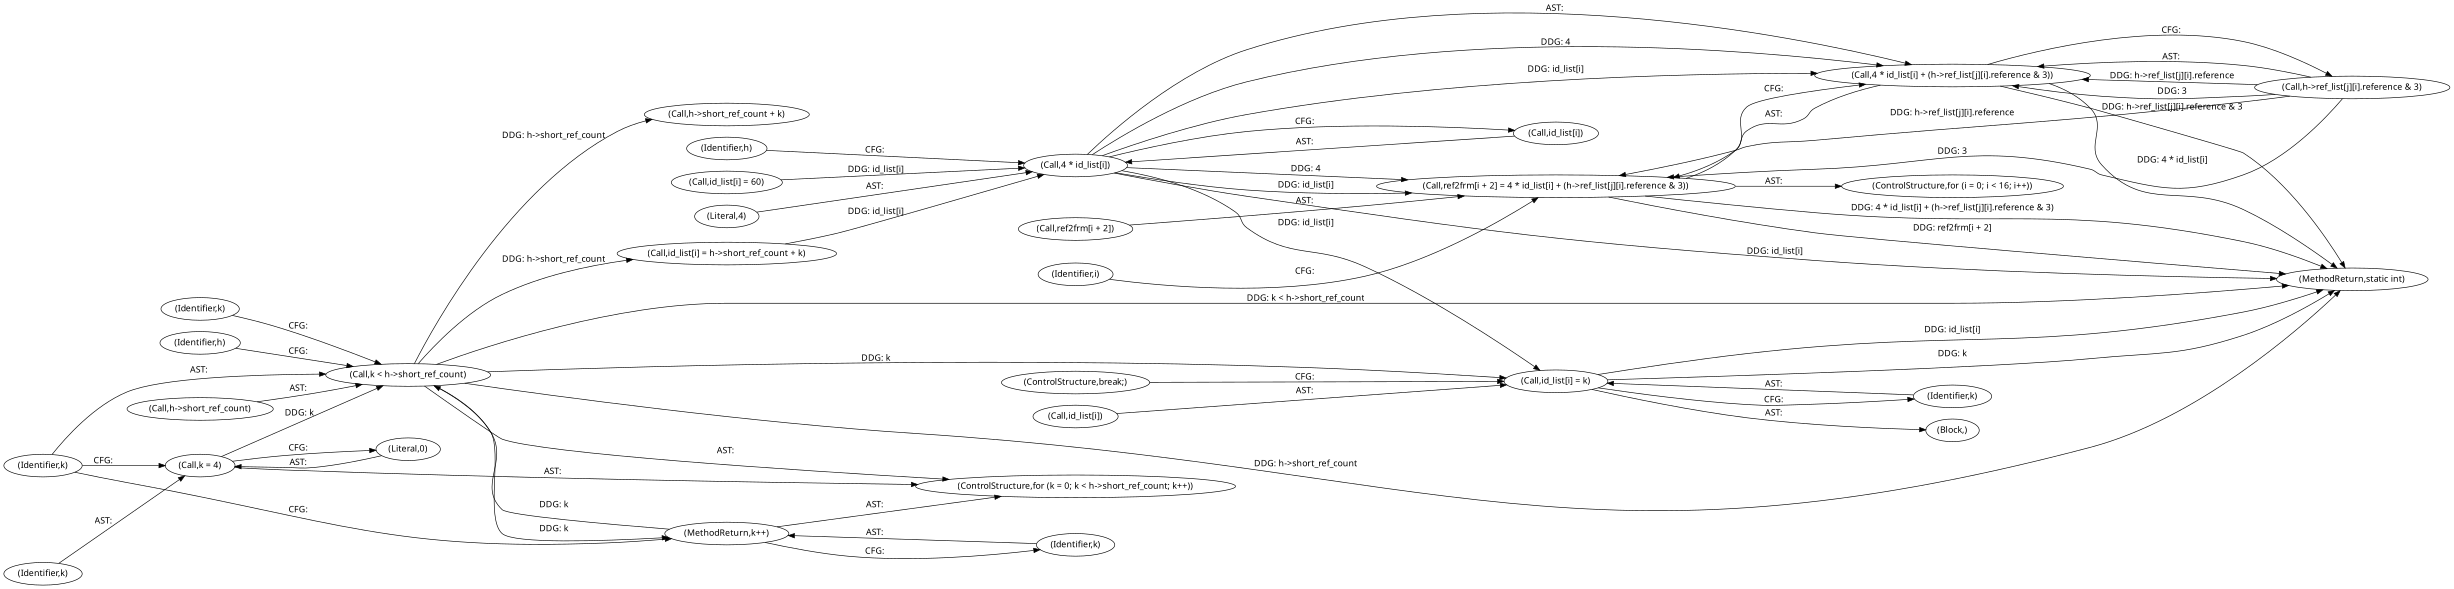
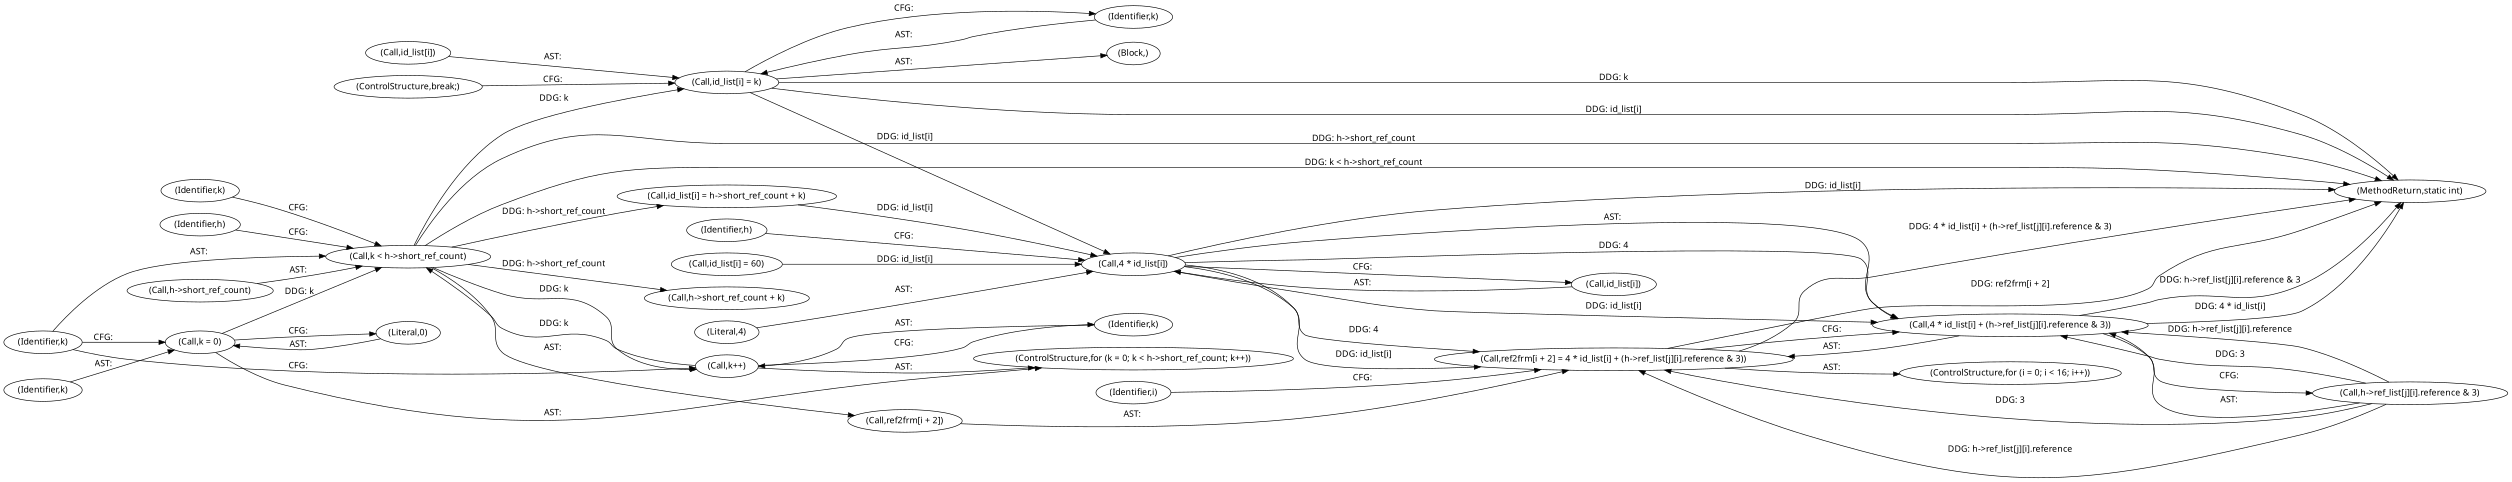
edge "(Call,4 * id_list[i])" -> "(Call,id_list[i] = k)": reversed
edge "(Call,k < h->short_ref_count)" -> "(ControlStructure,for (k = 0; k < h->short_ref_count; k++))": now "(Call,k < h->short_ref_count)" -> "(Call,ref2frm[i + 2])"
node "(Call,k = 4)": label "(Call,k = 4)" -> "(Call,k = 0)"
node "(MethodReturn,k++)": label "(MethodReturn,k++)" -> "(Call,k++)"
